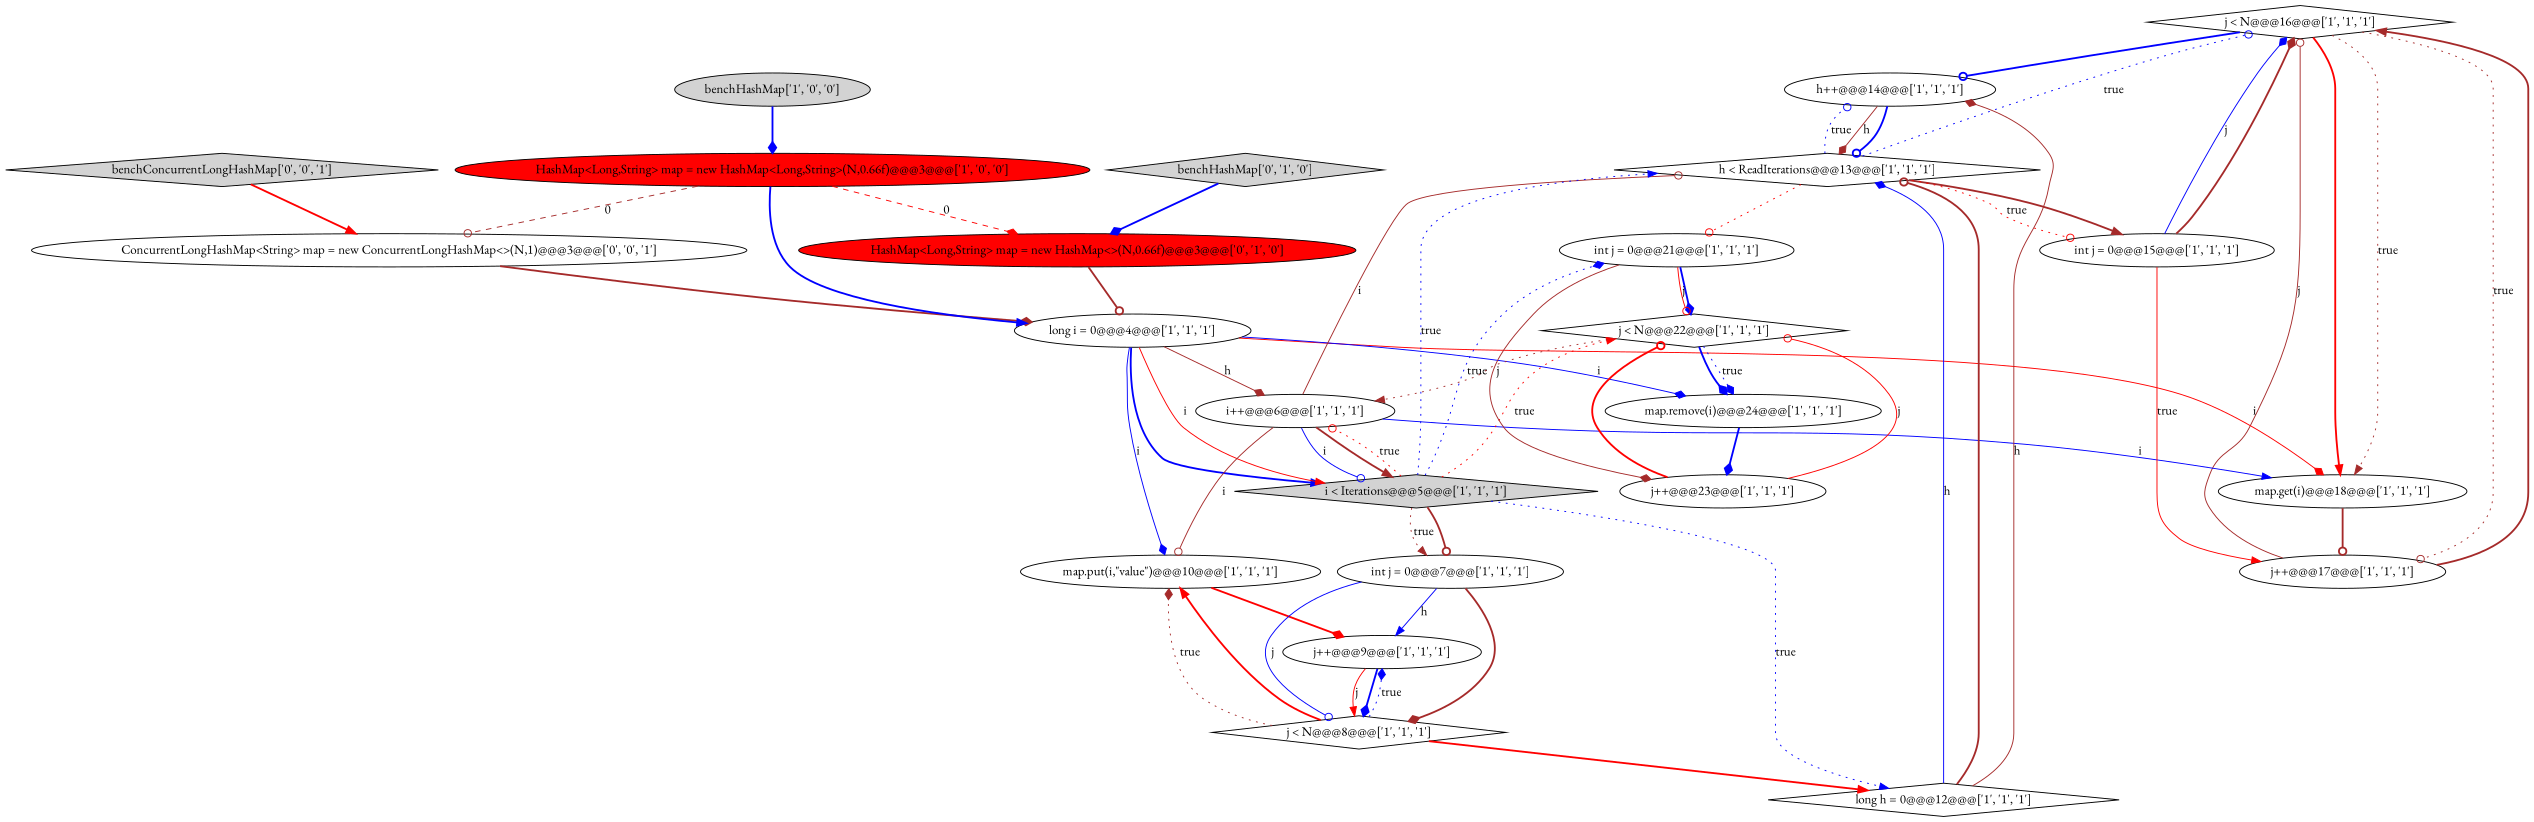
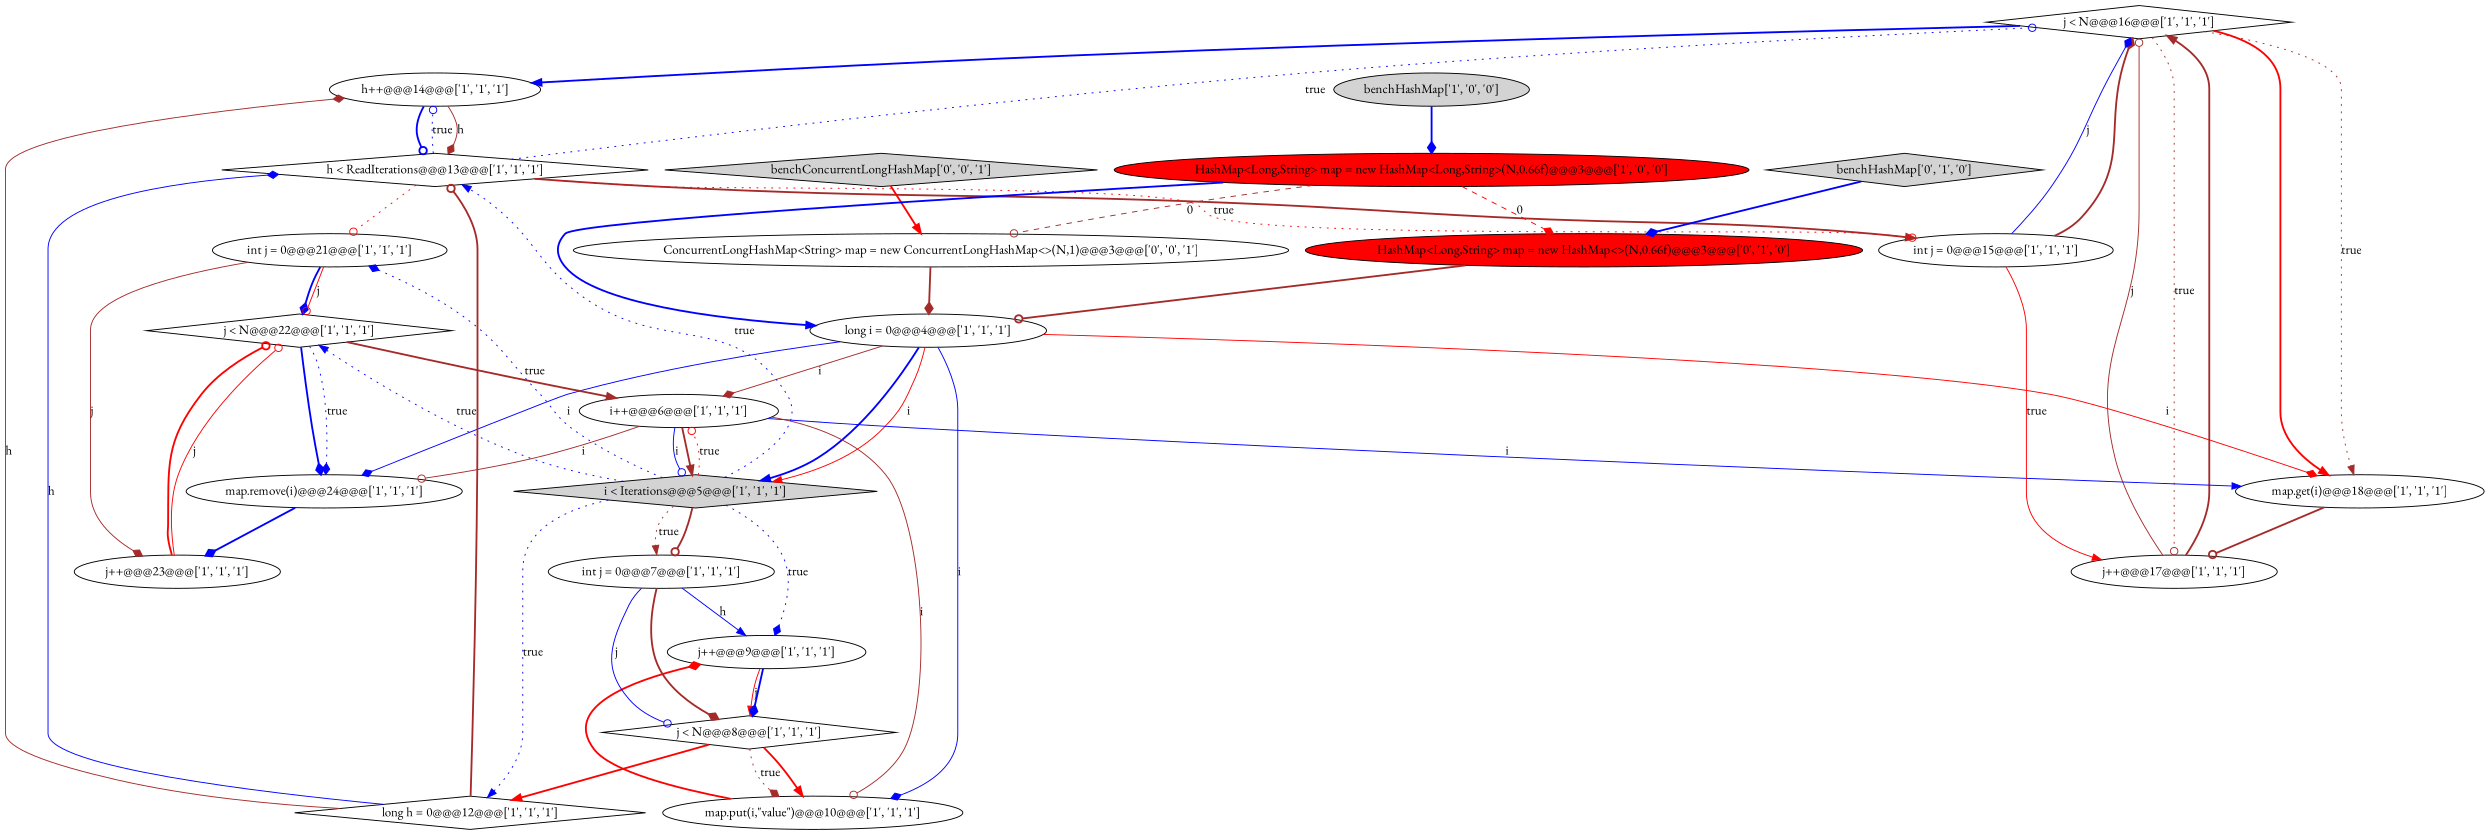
edge "j < N@@@16@@@['1', '1', '1']" -> "h++@@@14@@@['1', '1', '1']": arrowhead odot -> normal
edge "i++@@@6@@@['1', '1', '1']" -> "h < ReadIterations@@@13@@@['1', '1', '1']": now "i++@@@6@@@['1', '1', '1']" -> "map.remove(i)@@@24@@@['1', '1', '1']"
edge "j < N@@@22@@@['1', '1', '1']" -> "i++@@@6@@@['1', '1', '1']": style dotted -> bold
edge "long i = 0@@@4@@@['1', '1', '1']" -> "i++@@@6@@@['1', '1', '1']": label "h" -> "i"
edge "i < Iterations@@@5@@@['1', '1', '1']" -> "j < N@@@22@@@['1', '1', '1']": color red -> blue
edge "j < N@@@8@@@['1', '1', '1']" -> "j++@@@9@@@['1', '1', '1']": now "i < Iterations@@@5@@@['1', '1', '1']" -> "j++@@@9@@@['1', '1', '1']"
